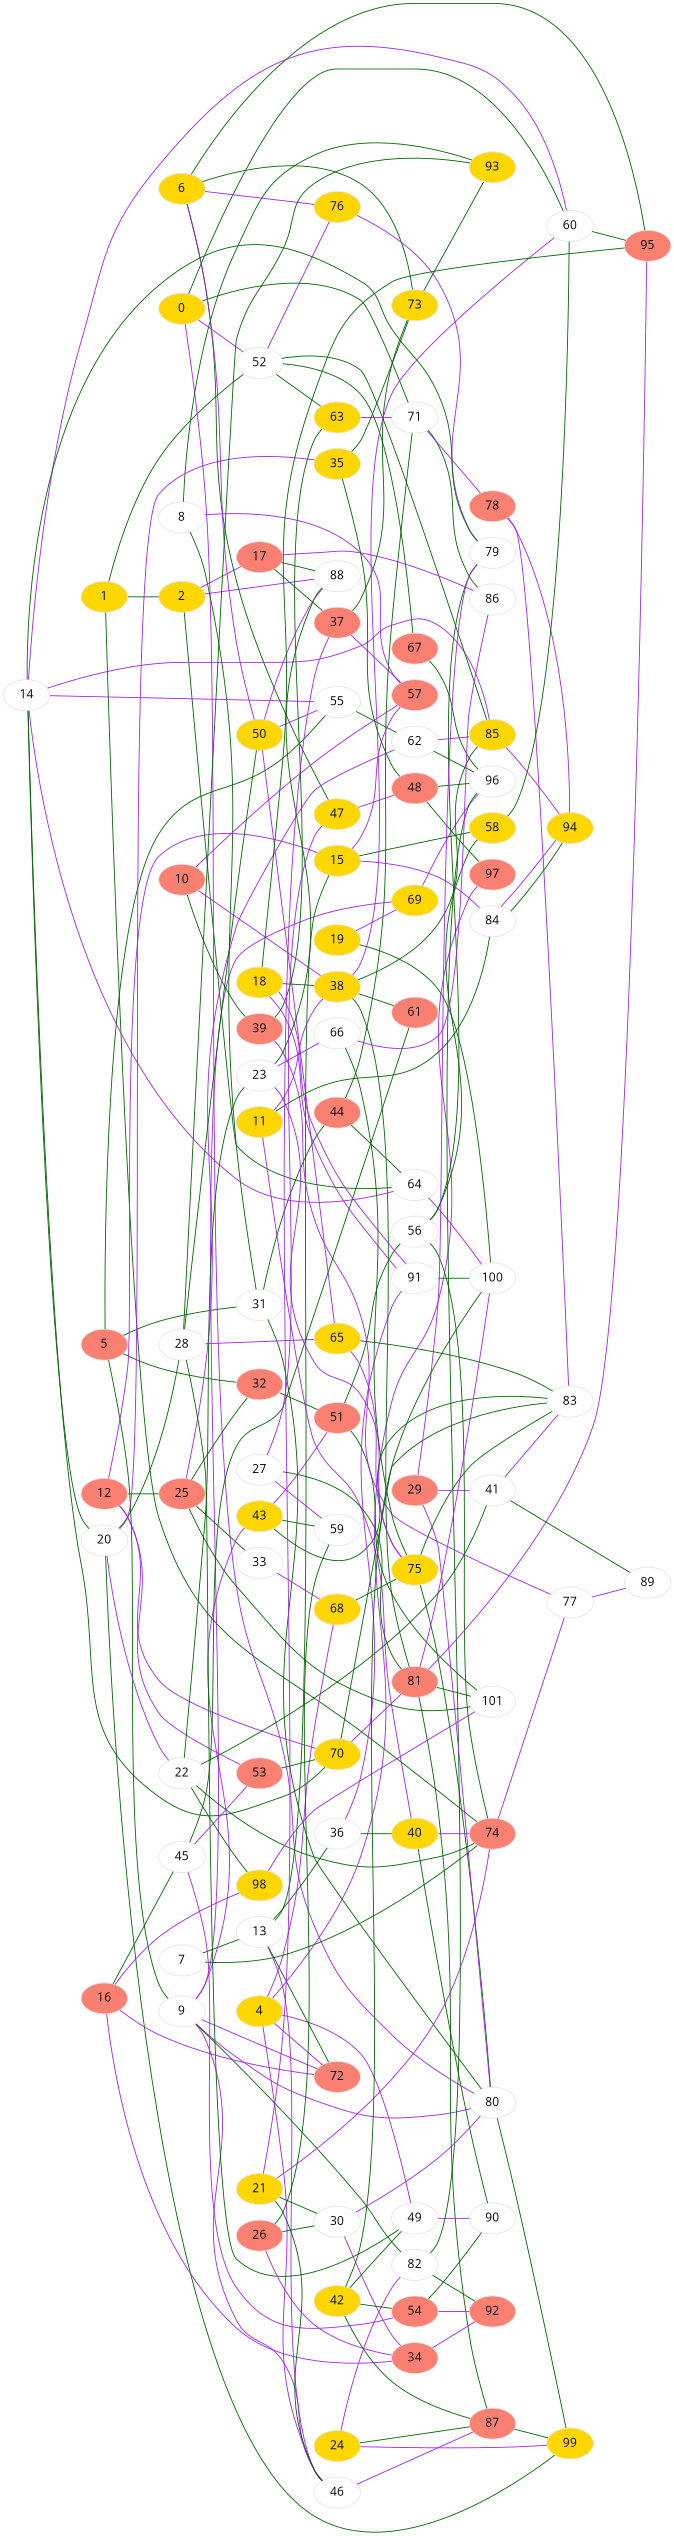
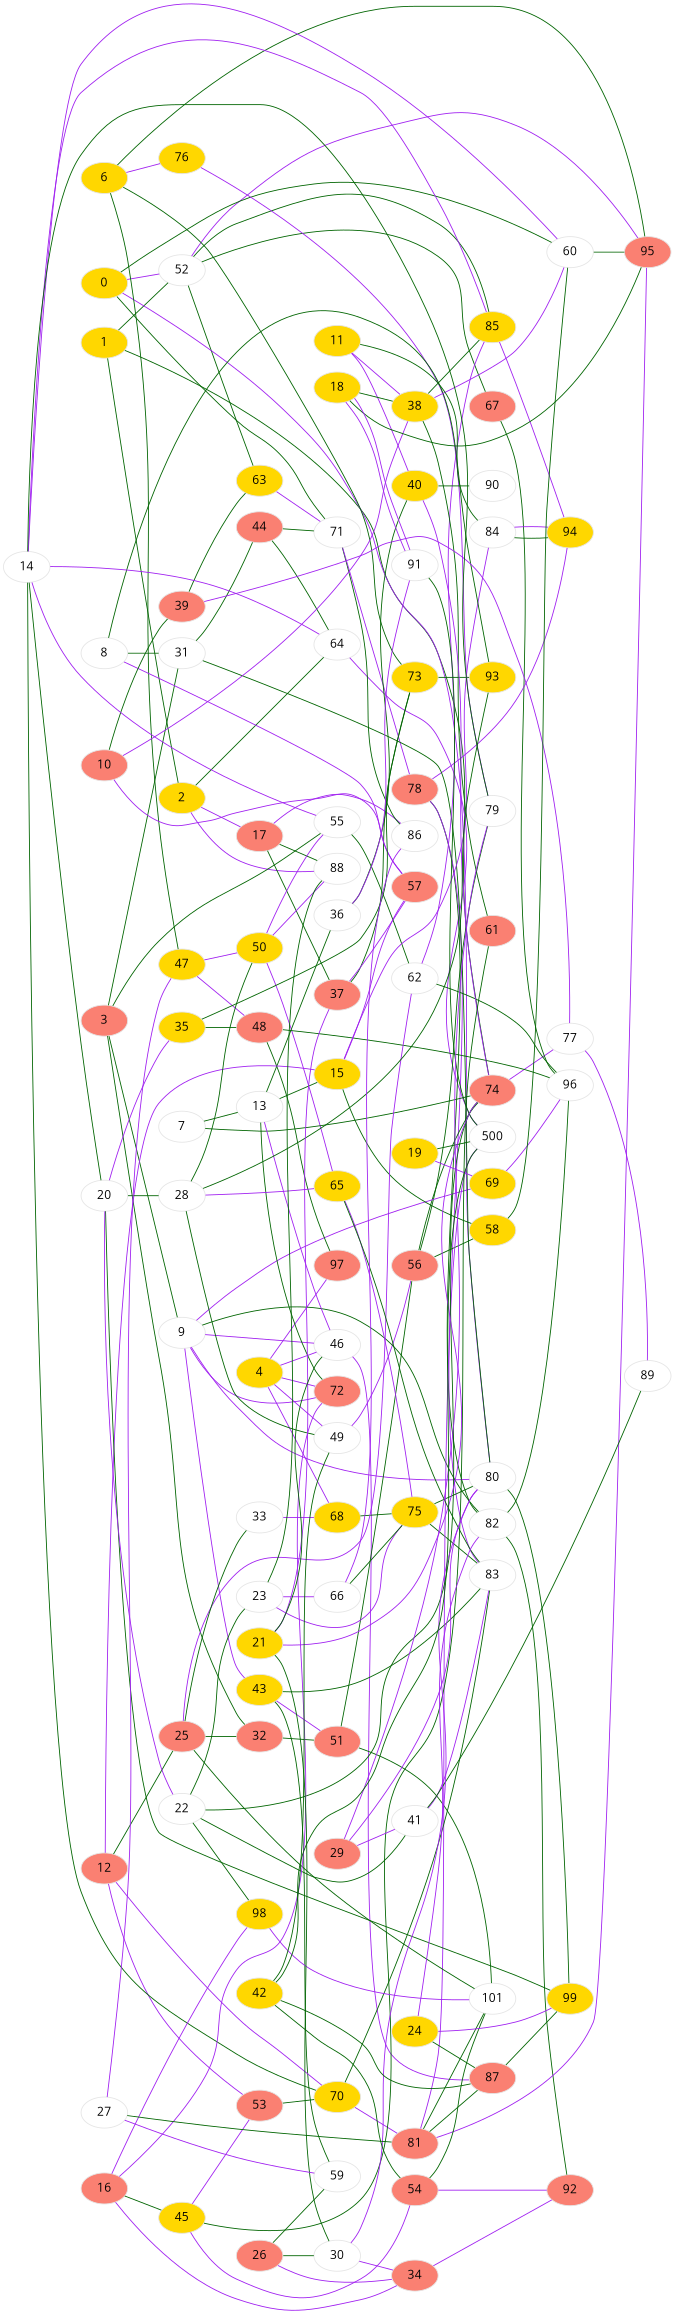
edge "76" -- "52": now "95" -- "52"
edge "6" -- "50": now "47" -- "50"
edge "78" -- "82": added
node "56": fillcolor white -> salmon
node "100": label "100" -> "500"
edge "38" -- "81": removed
node "5": label "5" -> "3"
node "45": fillcolor white -> gold
edge "49" -- "90": now "49" -- "56"
edge "90" -- "54": now "101" -- "54"
